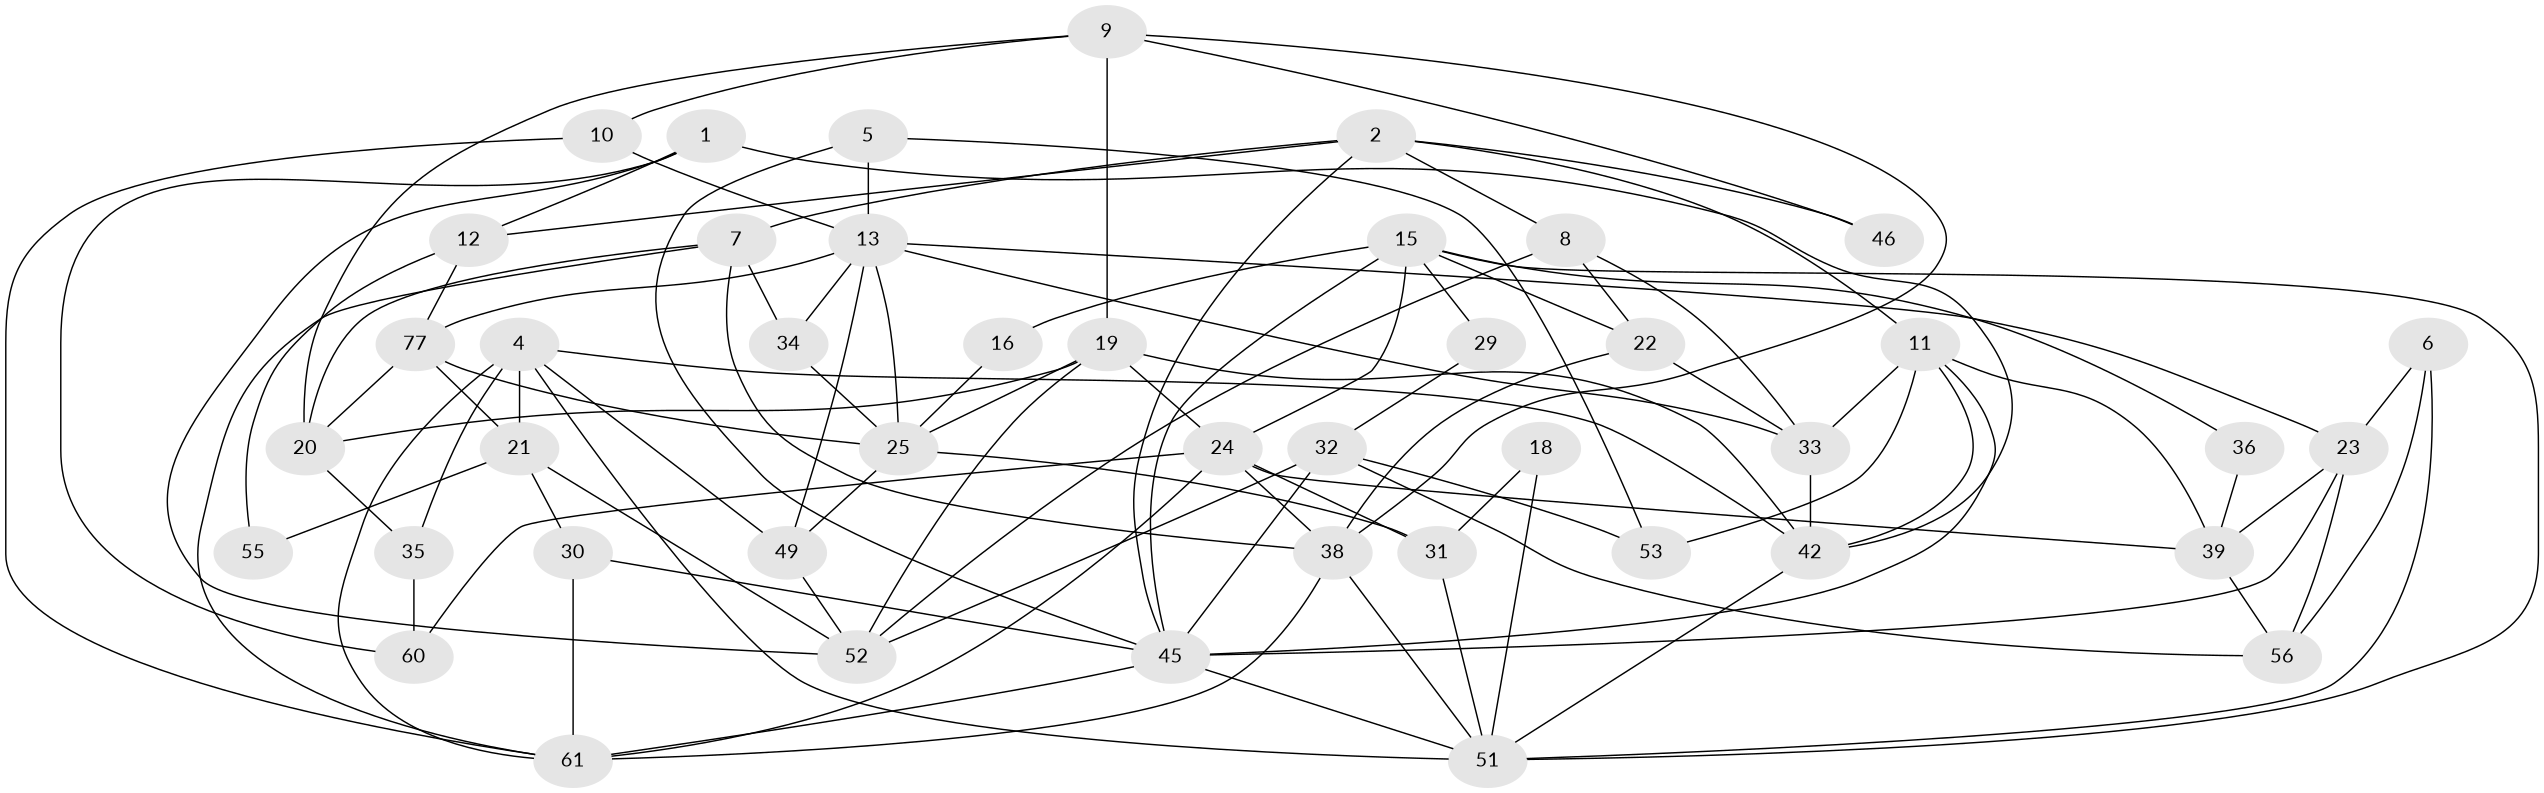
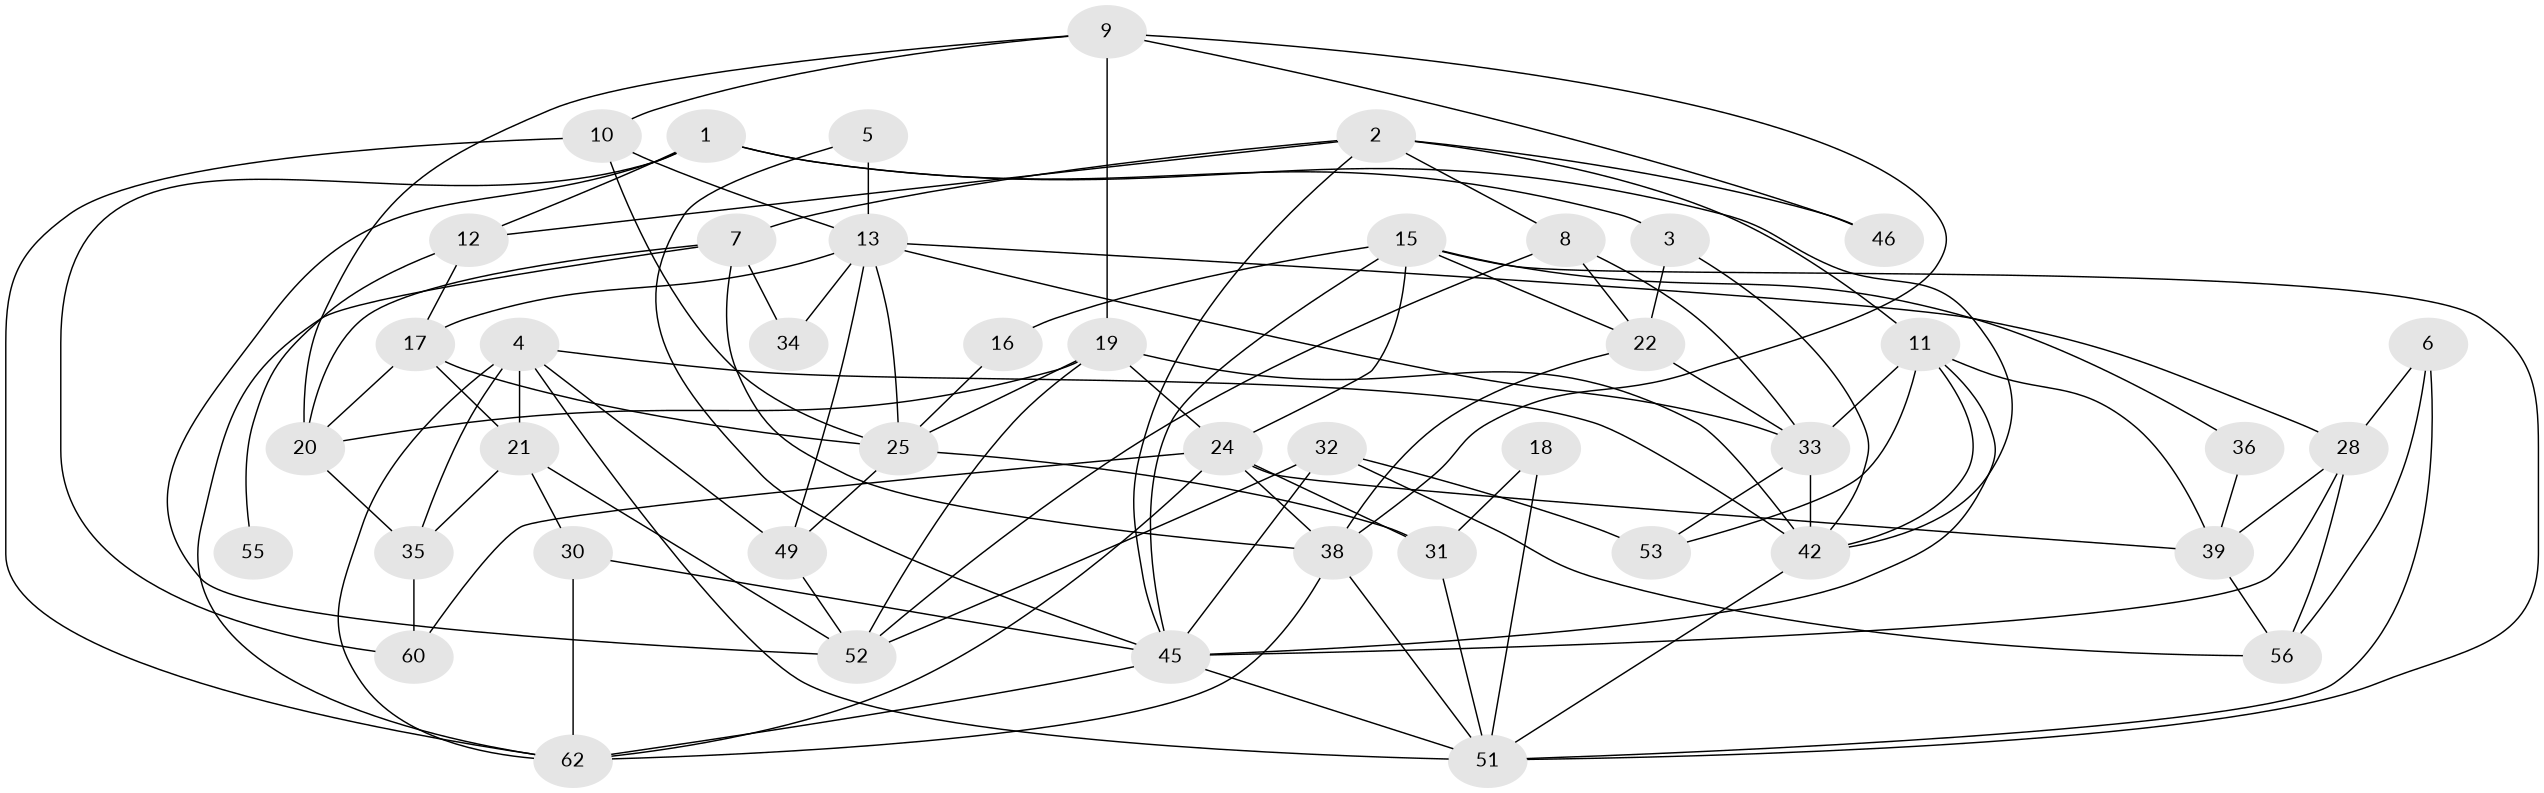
edge "5" -- "53": now "33" -- "53"
node "3": added
node "77": label "77" -> "17"
node "29": removed
edge "34" -- "25": now "10" -- "25"
node "23": label "23" -> "28"
edge "21" -- "55": now "21" -- "35"
node "61": label "61" -> "62"
